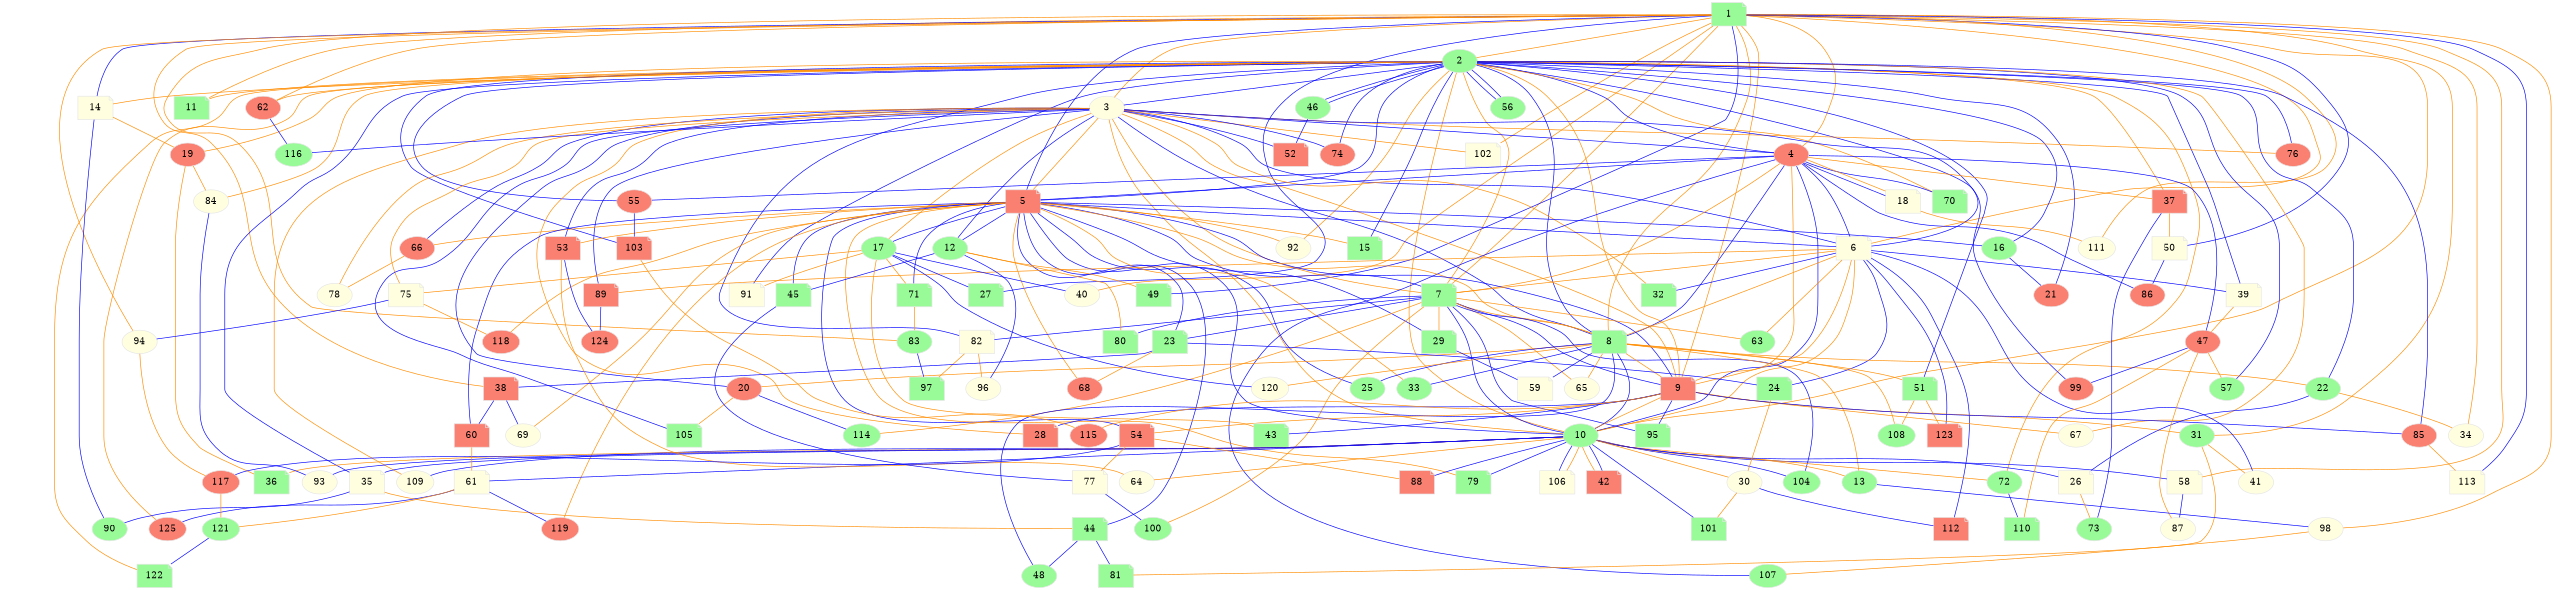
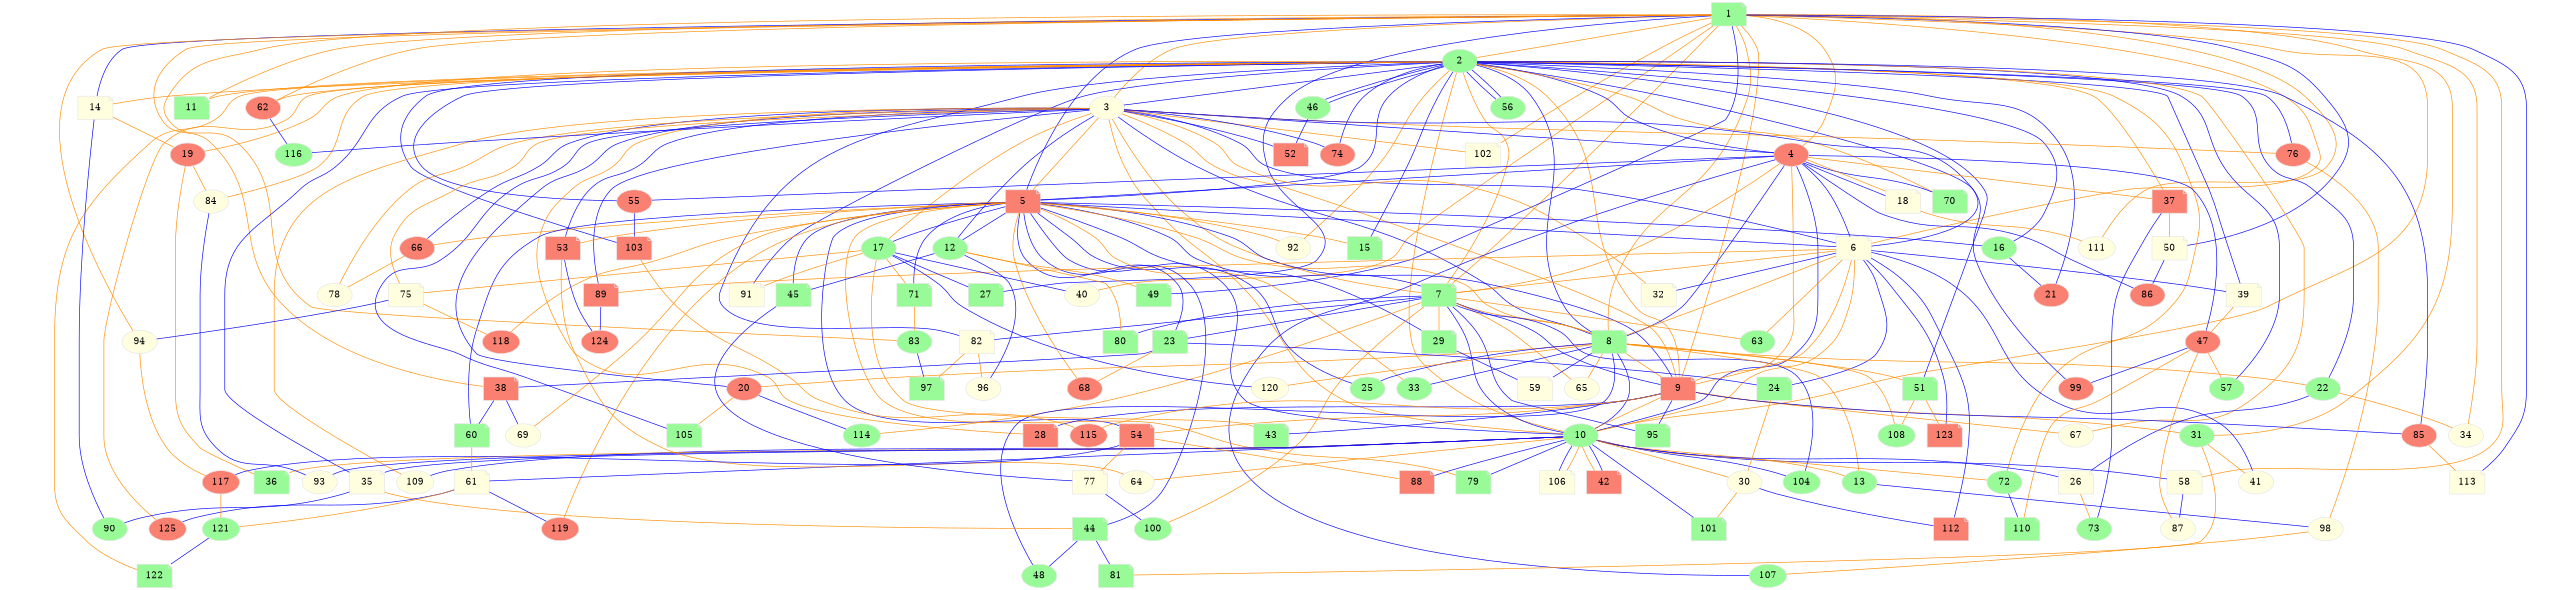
edge "1" -- "98": now "76" -- "98"
node "32": fillcolor palegreen -> lightyellow
node "60": fillcolor salmon -> palegreen
